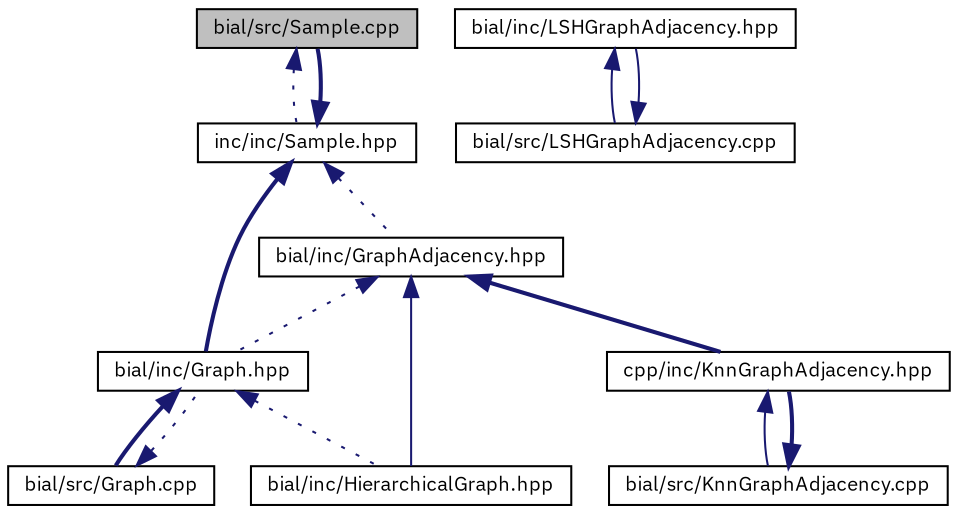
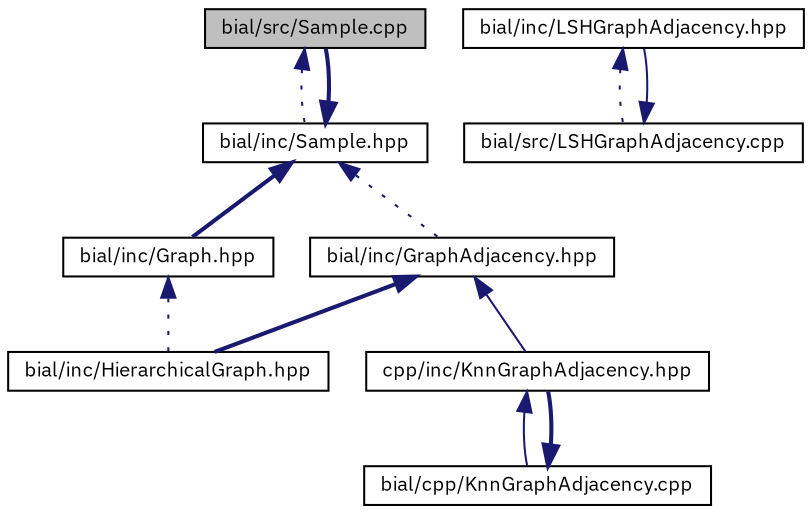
edge "bial/src/LSHGraphAdjacency.cpp" -> "bial/inc/LSHGraphAdjacency.hpp": style solid -> dotted
node "inc/inc/Sample.hpp": label "inc/inc/Sample.hpp" -> "bial/inc/Sample.hpp"
edge "cpp/inc/KnnGraphAdjacency.hpp" -> "bial/inc/GraphAdjacency.hpp": style bold -> solid
edge "bial/inc/Graph.hpp" -> "bial/inc/GraphAdjacency.hpp": removed
edge "bial/inc/HierarchicalGraph.hpp" -> "bial/inc/GraphAdjacency.hpp": style solid -> bold
node "bial/src/Graph.cpp": removed
node "bial/src/KnnGraphAdjacency.cpp": label "bial/src/KnnGraphAdjacency.cpp" -> "bial/cpp/KnnGraphAdjacency.cpp"
